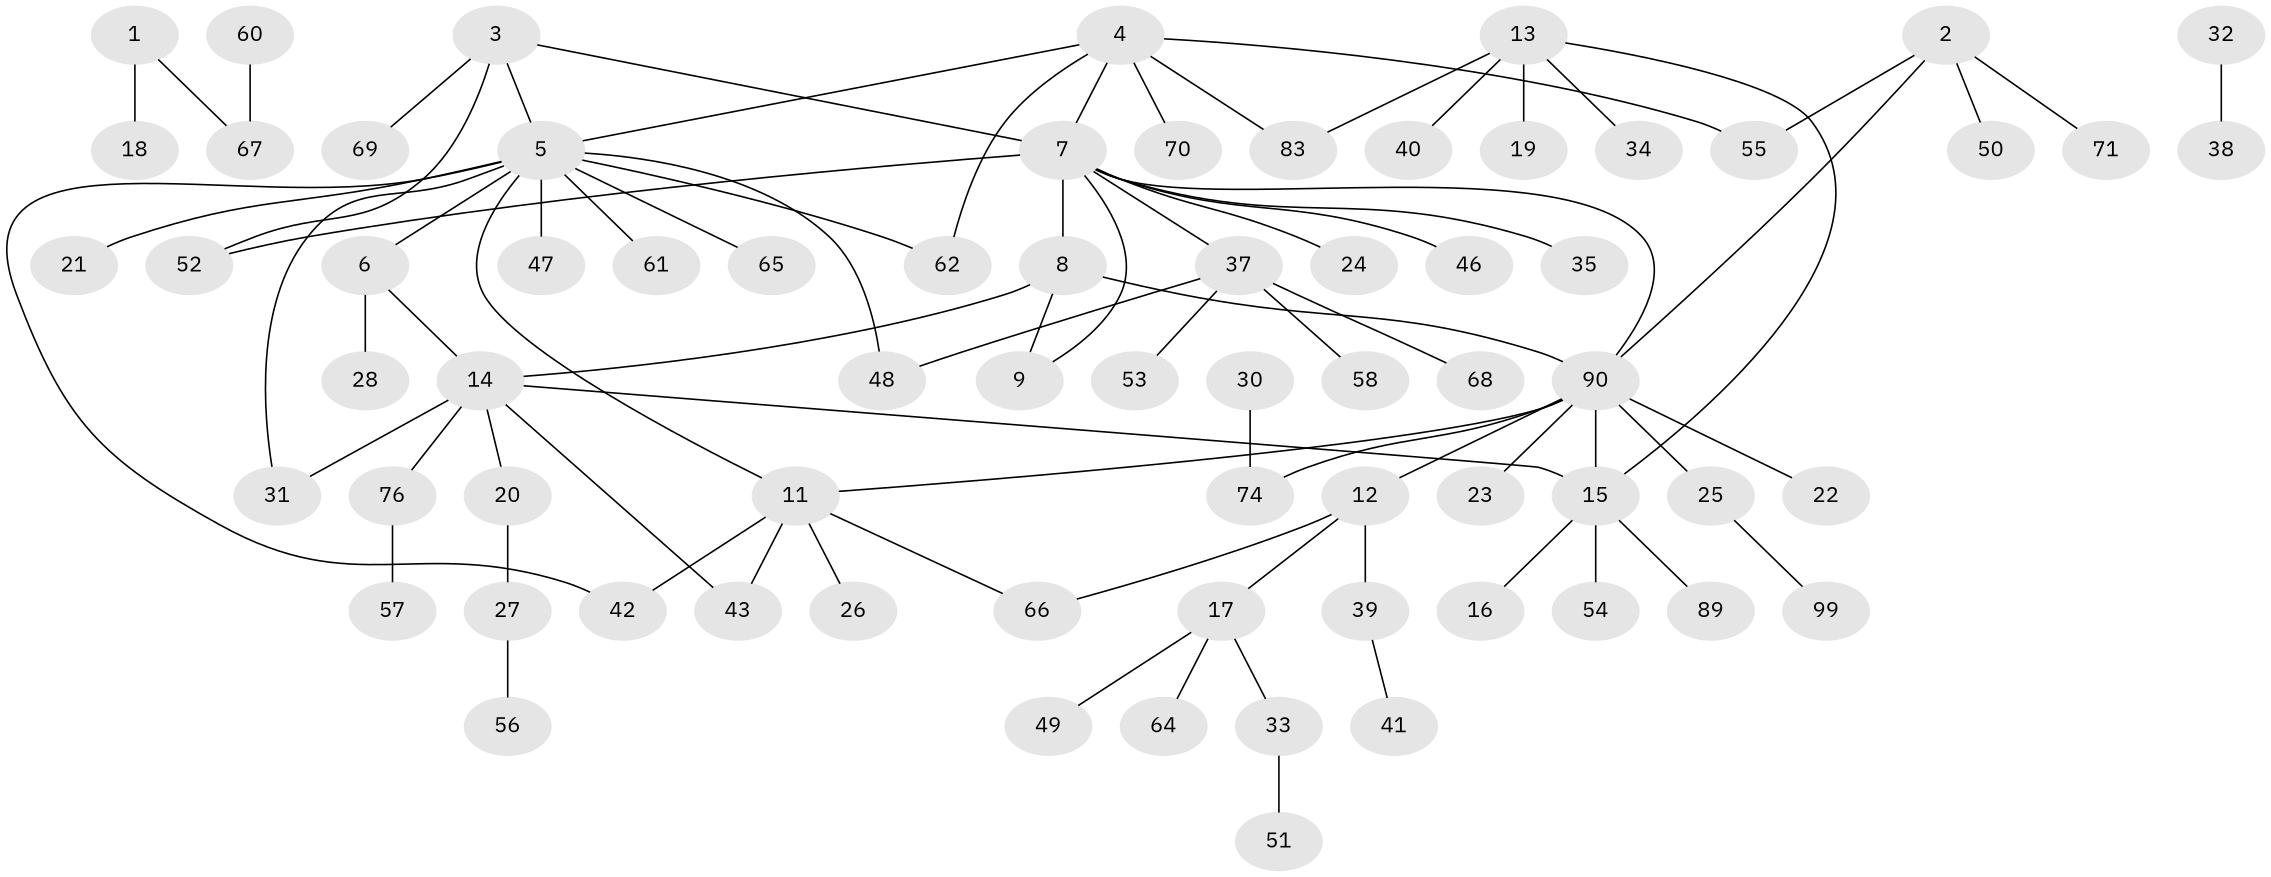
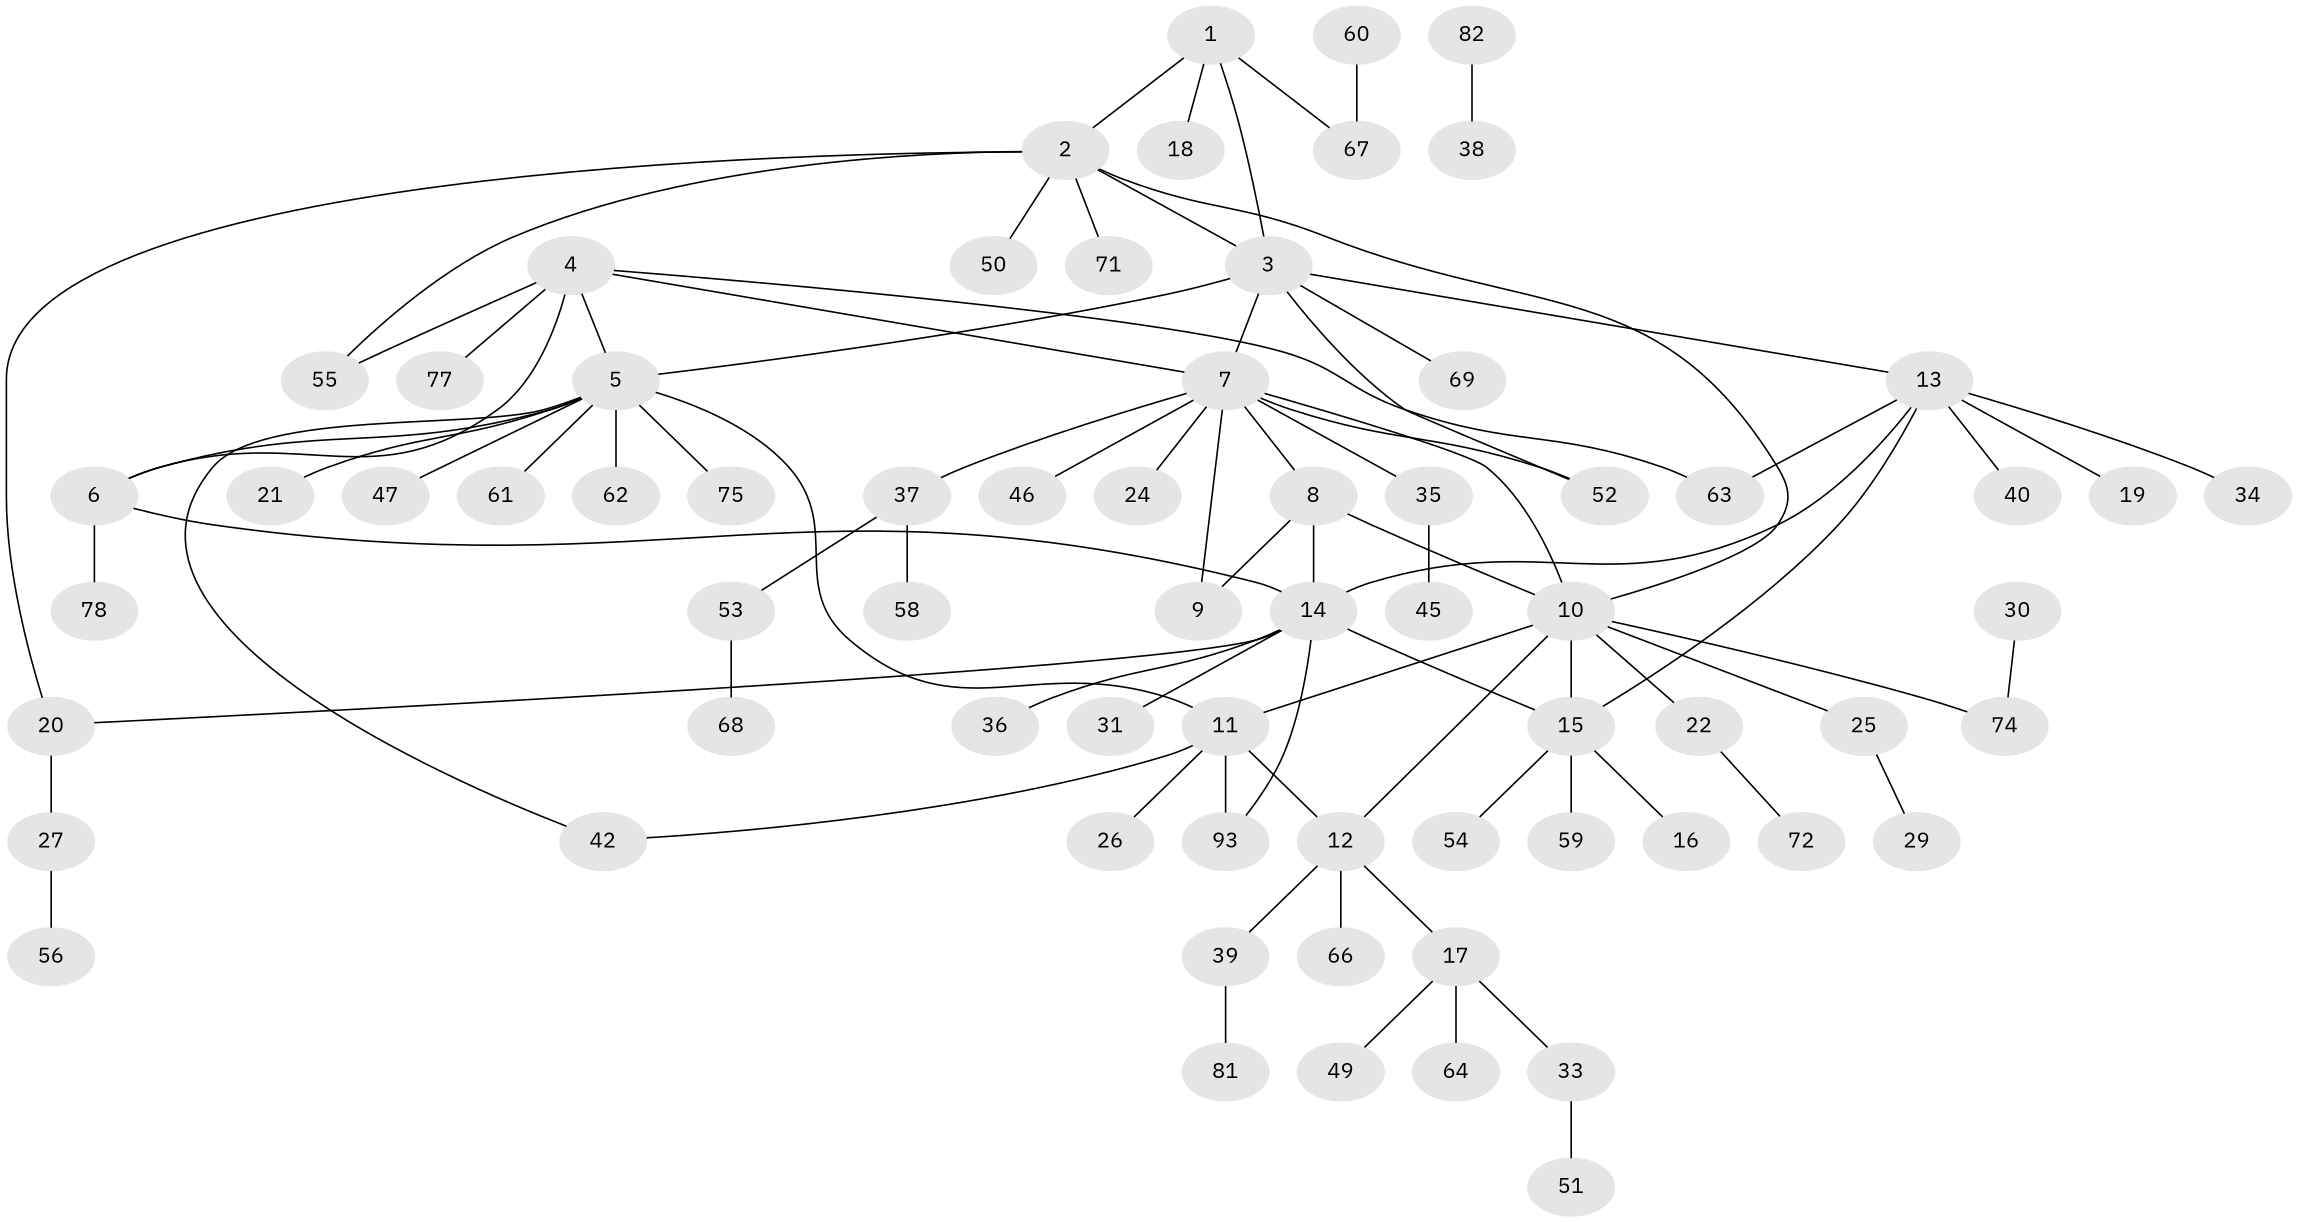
node "32": label "32" -> "82"
edge "1" -- "2": added
edge "4" -- "62": now "4" -- "6"
edge "1" -- "3": added
node "70": label "70" -> "77"
node "83": label "83" -> "63"
edge "2" -- "20": added
edge "2" -- "3": added
edge "5" -- "31": removed
node "65": label "65" -> "75"
edge "3" -- "13": added
edge "37" -- "68": now "53" -- "68"
node "28": label "28" -> "78"
node "48": removed
node "90": label "90" -> "10"
node "76": label "76" -> "36"
node "23": removed
edge "11" -- "66": now "11" -- "12"
edge "13" -- "14": added
node "57": removed
node "43": label "43" -> "93"
node "45": added
node "89": label "89" -> "59"
node "99": label "99" -> "29"
node "41": label "41" -> "81"
node "72": added
